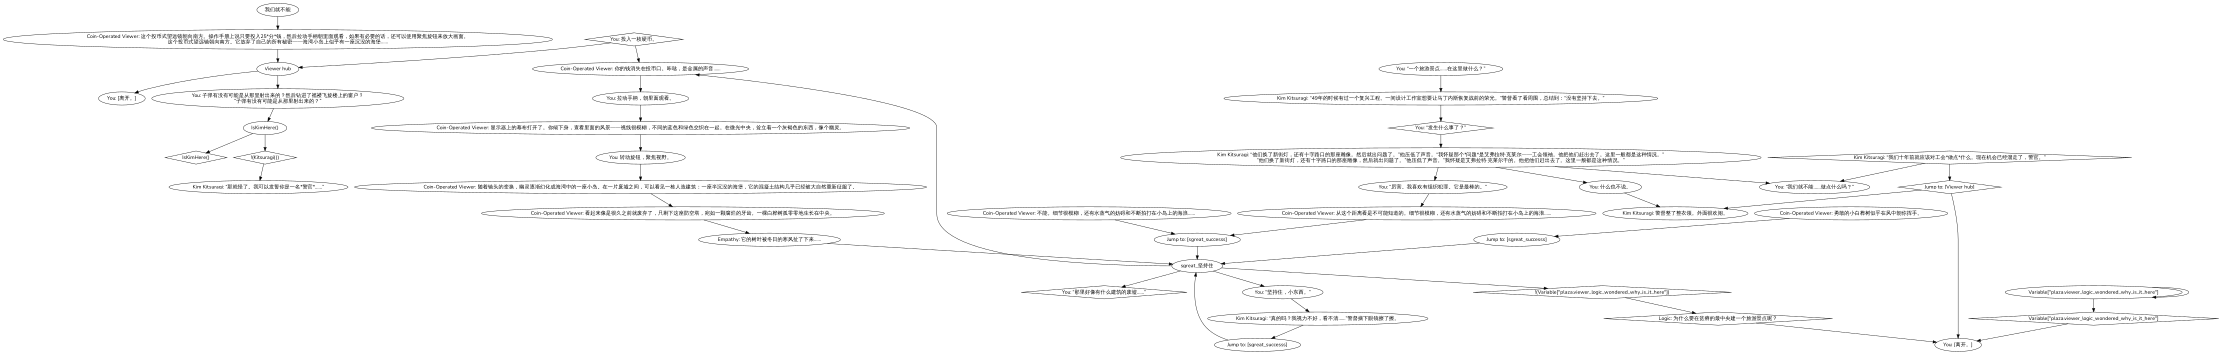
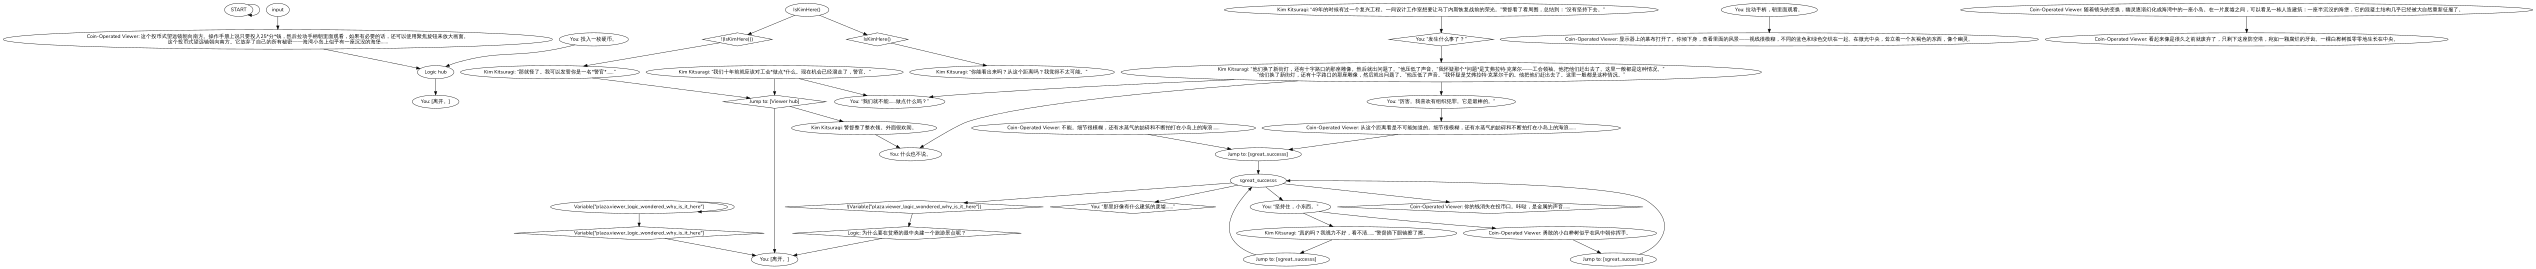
node "START": added
node "我们就不能": label "我们就不能" -> "input"
node "You: 投入一枚硬币。": shape diamond -> ellipse
edge "You: 投入一枚硬币。" -> "Coin-Operated Viewer: 你的钱消失在投币口。咔哒，是金属的声音……": removed
node "Viewer hub": label "Viewer hub" -> "Logic hub"
node "Coin-Operated Viewer: 你的钱消失在投币口。咔哒，是金属的声音……": shape ellipse -> diamond
node "You: “一个旅游景点……在这里做什么？”": removed
node "Kim Kitsuragi: “你能看出来吗？从这个距离吗？我觉得不太可能。”": added
edge "Coin-Operated Viewer: 你的钱消失在投币口。咔哒，是金属的声音……" -> "You: 拉动手柄，朝里面观看。": removed
edge "Kim Kitsuragi: “那就怪了。我可以发誓你是一名*警官*……”" -> "Jump to: [Viewer hub]": added
node "You: 子弹有没有可能是从那里射出来的？然后钻进了褴褛飞旋楼上的窗户？ “子弹有没有可能是从那里射出来的？”": removed
node "!(Kitsuragi())": label "!(Kitsuragi())" -> "!(IsKimHere())"
node "You: 转动旋钮，聚焦视野。": removed
node "Kim Kitsuragi: “我们十年前就应该对工会*做点*什么。现在机会已经溜走了，警官。”": shape diamond -> ellipse
edge "You: 什么也不说。" -> "Kim Kitsuragi: 警督整了整衣领。外面很欢闹。": reversed
edge "You: “坚持住，小东西。”" -> "Coin-Operated Viewer: 勇敢的小白桦树似乎在风中朝你挥手。": added
node "Empathy: 它的树叶被冬日的寒风扯了下来……": removed
node "sgreat_坚持住": label "sgreat_坚持住" -> "sgreat_successs"
